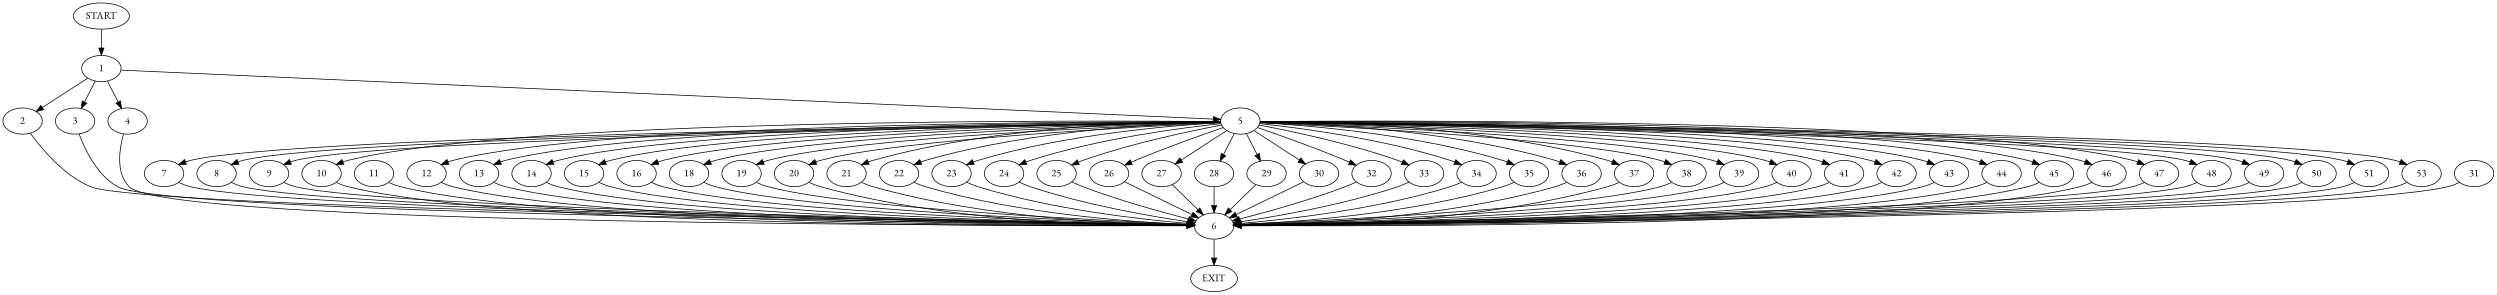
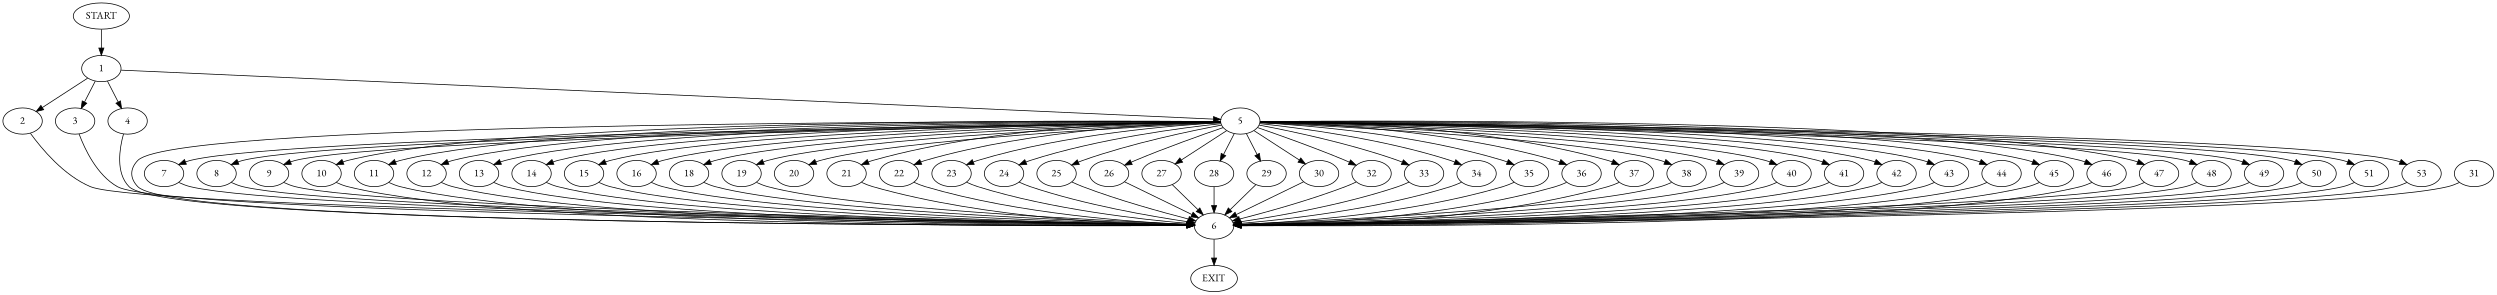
edge "5" -> "11": added
edge "20" -> "6": now "5" -> "6"
